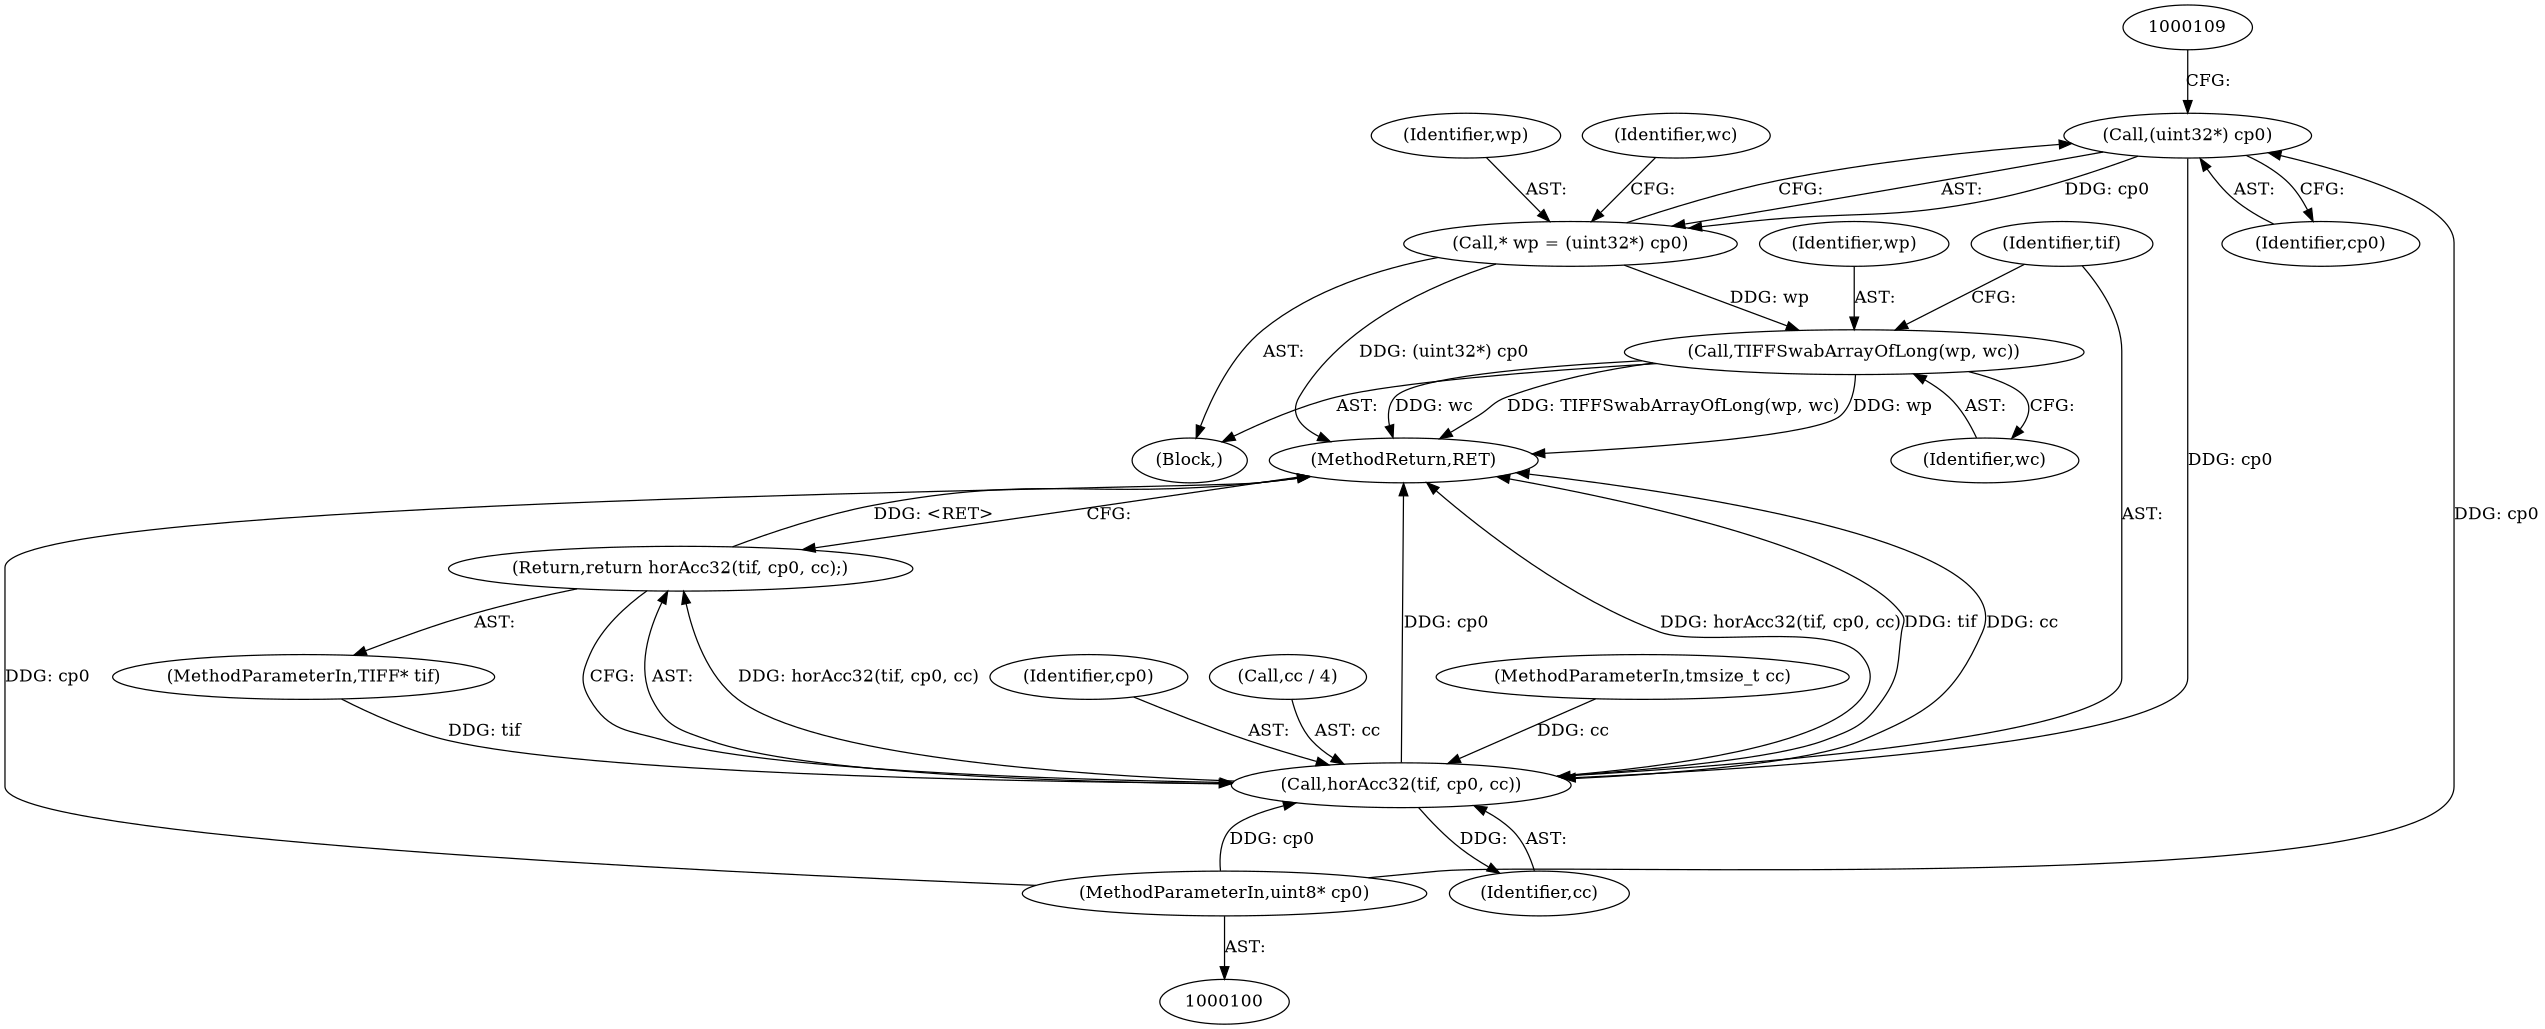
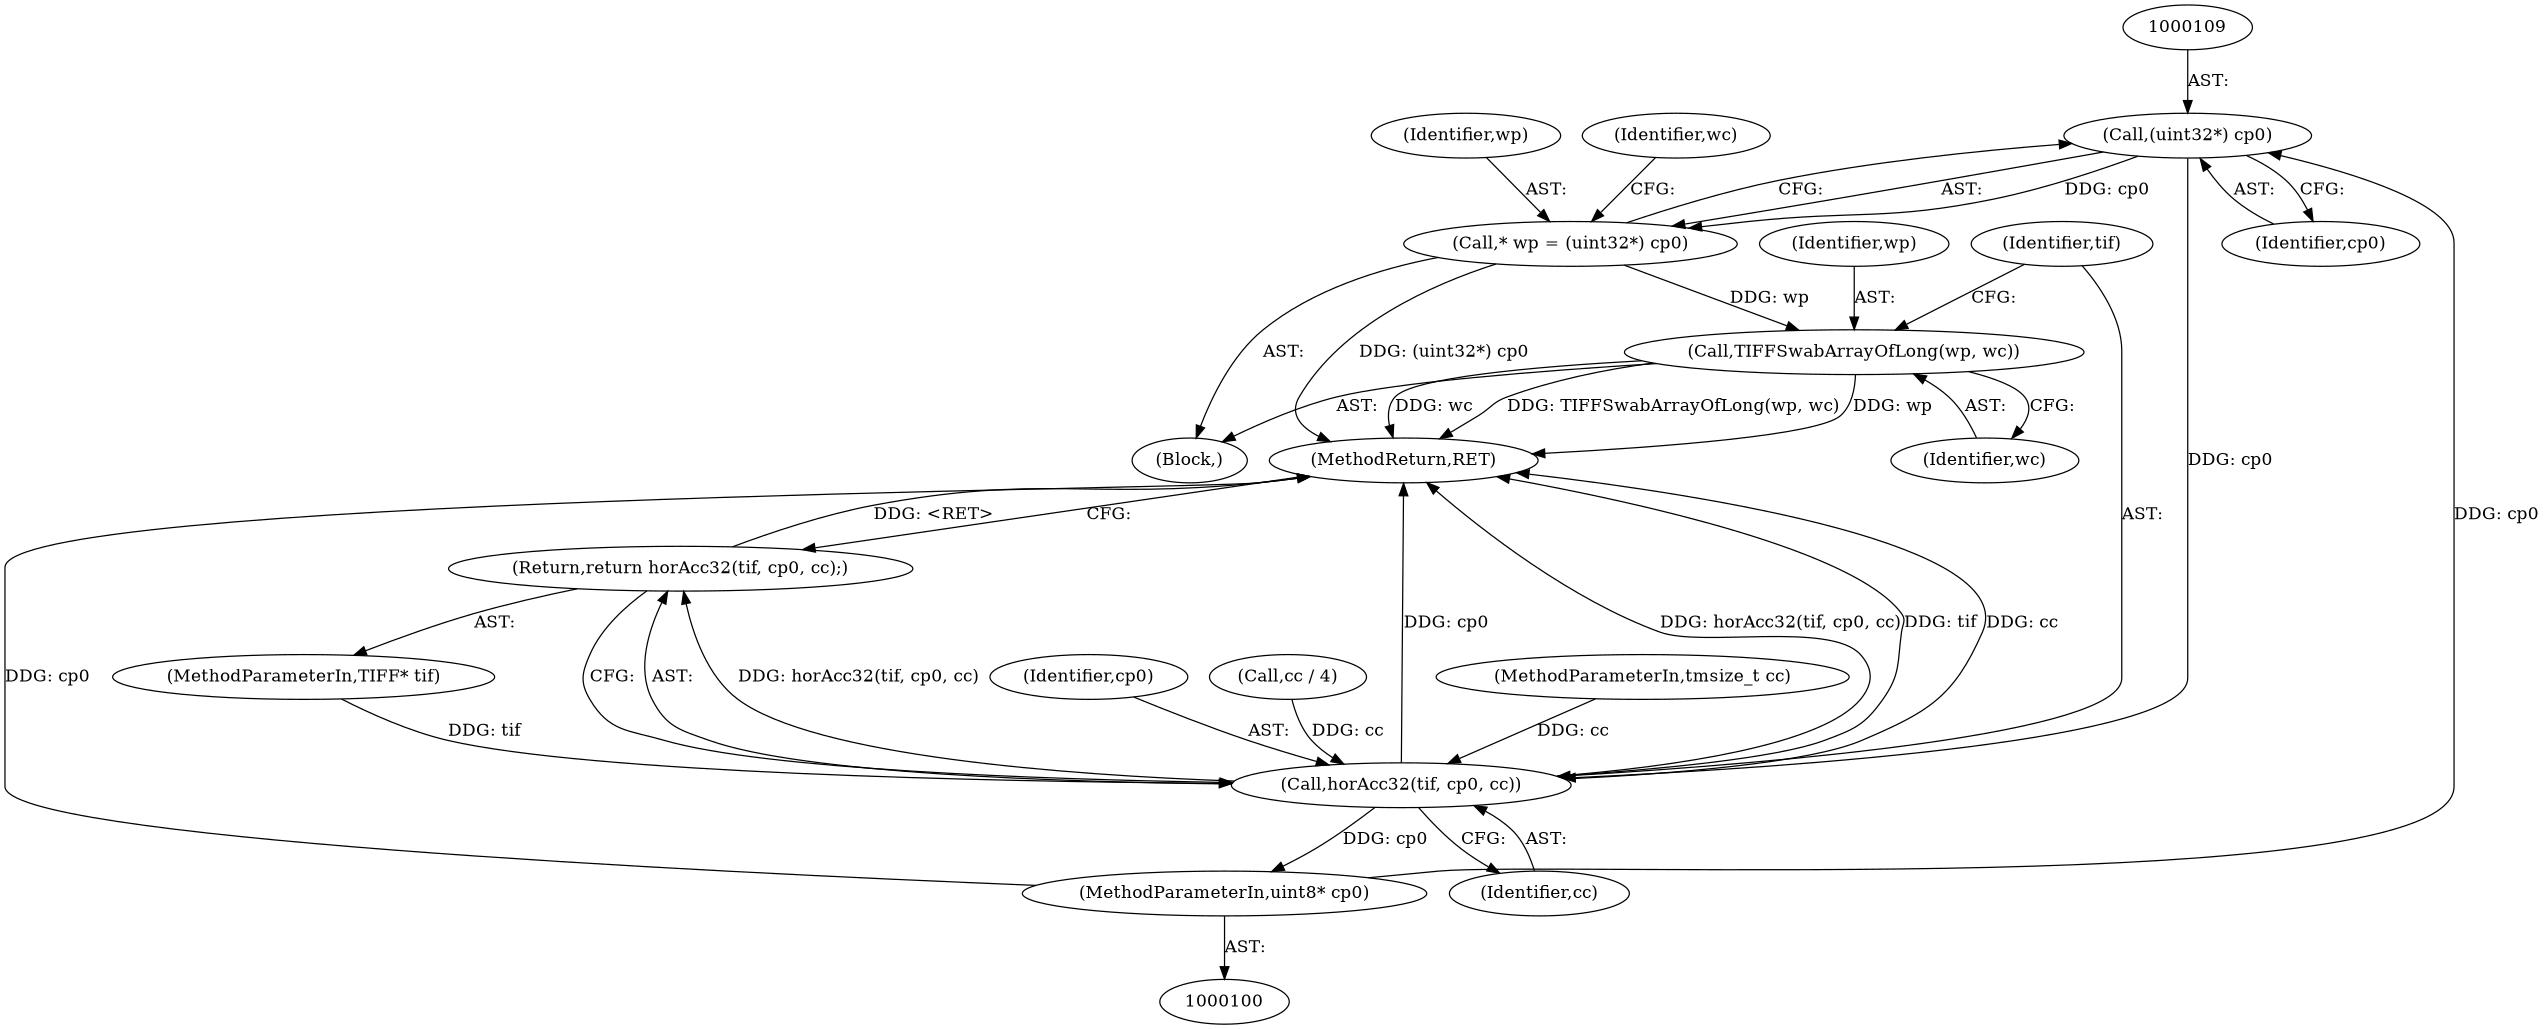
edge "1000109" -> "(Call,(uint32*) cp0)": label "CFG: " -> "AST: "
edge "(Call,cc / 4)" -> "(Call,horAcc32(tif, cp0, cc))": label "AST: cc" -> "DDG: cc"
edge "(MethodParameterIn,uint8* cp0)" -> "(Call,horAcc32(tif, cp0, cc))": reversed
edge "(Call,horAcc32(tif, cp0, cc))" -> "(Identifier,cc)": label "DDG: " -> "CFG: "
